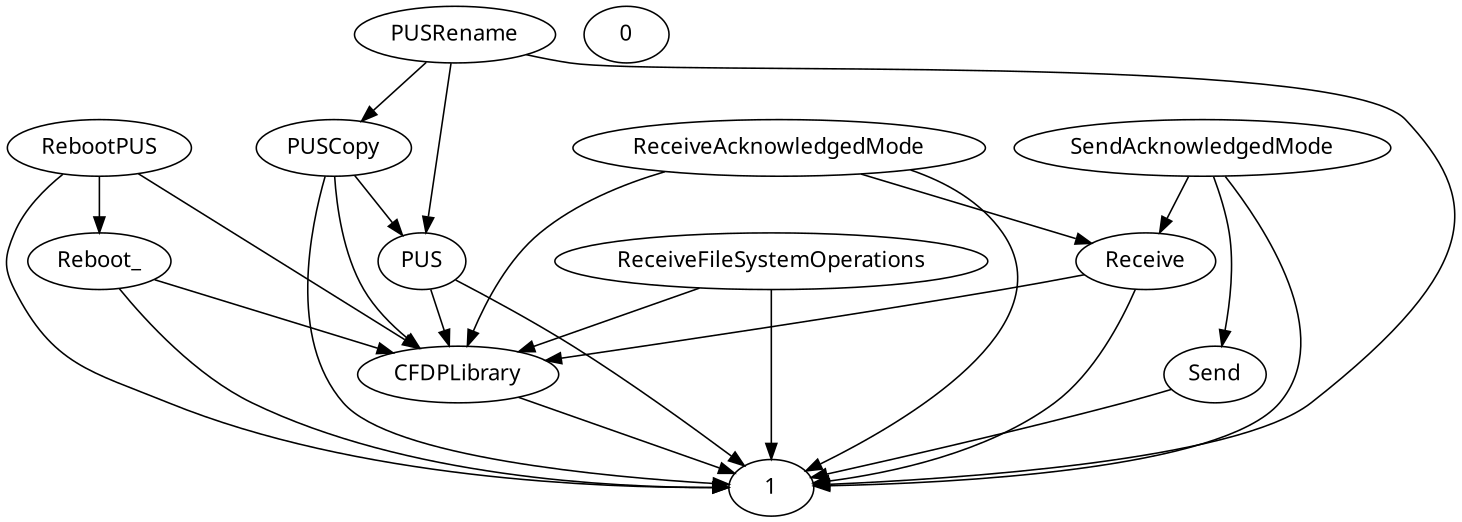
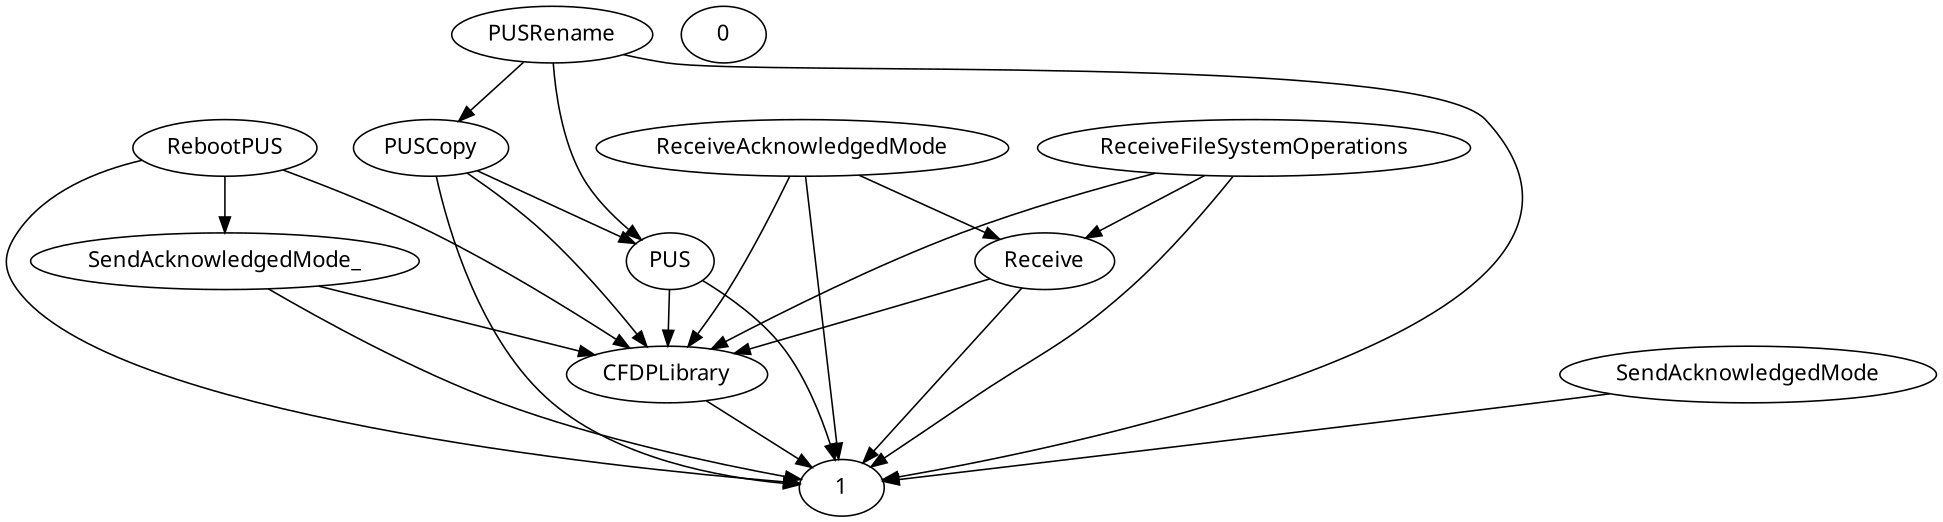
edge "SendAcknowledgedMode" -> "Receive": now "ReceiveFileSystemOperations" -> "Receive"
node "Reboot_": label "Reboot_" -> "SendAcknowledgedMode_"
node "Send": removed
